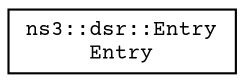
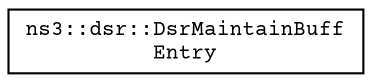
node "ns3::dsr::Entry Entry": label "ns3::dsr::Entry Entry" -> "ns3::dsr::DsrMaintainBuff Entry"
